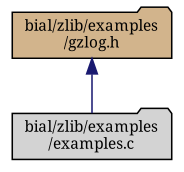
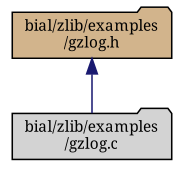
node "bial/zlib/examples /examples.c": label "bial/zlib/examples /examples.c" -> "bial/zlib/examples /gzlog.c"
